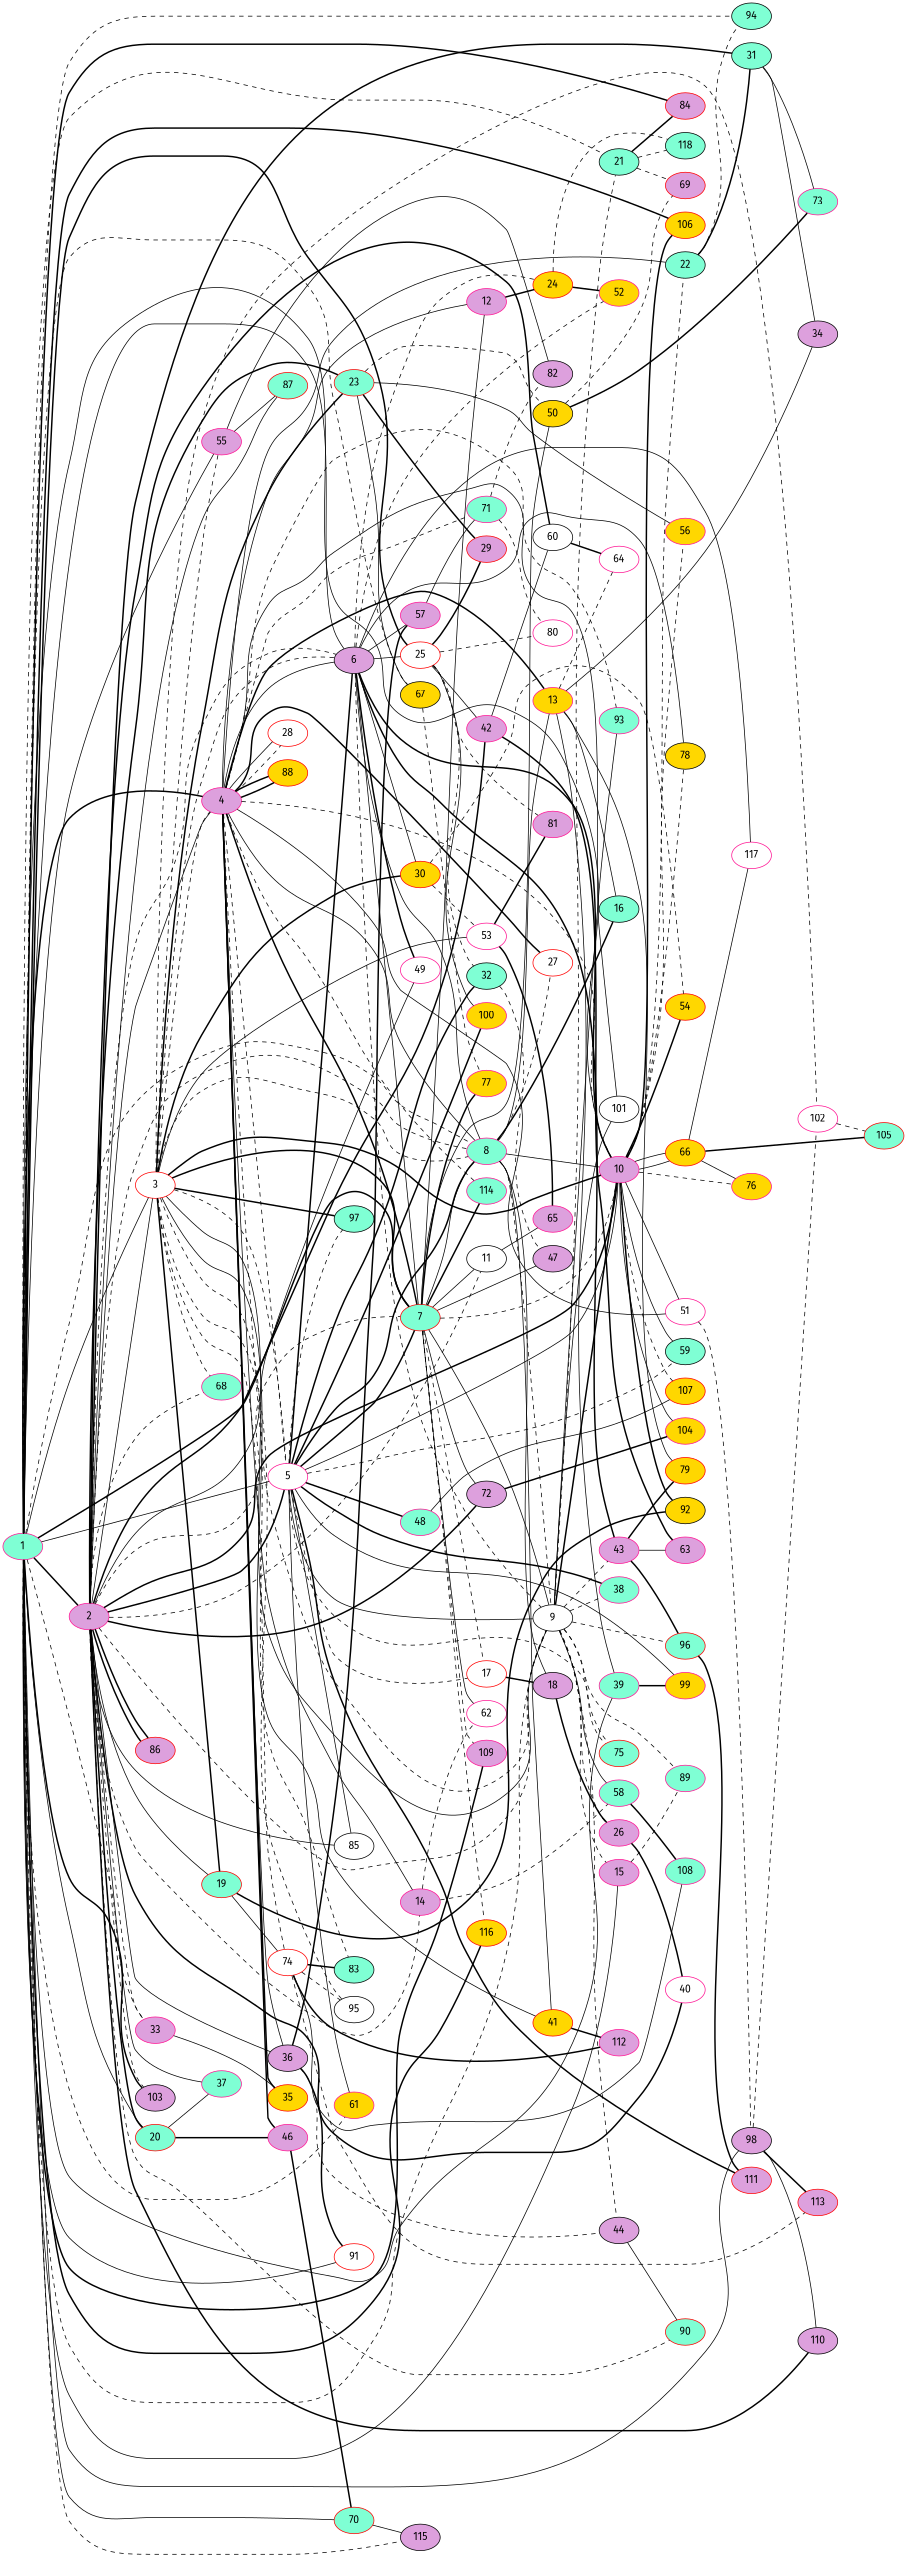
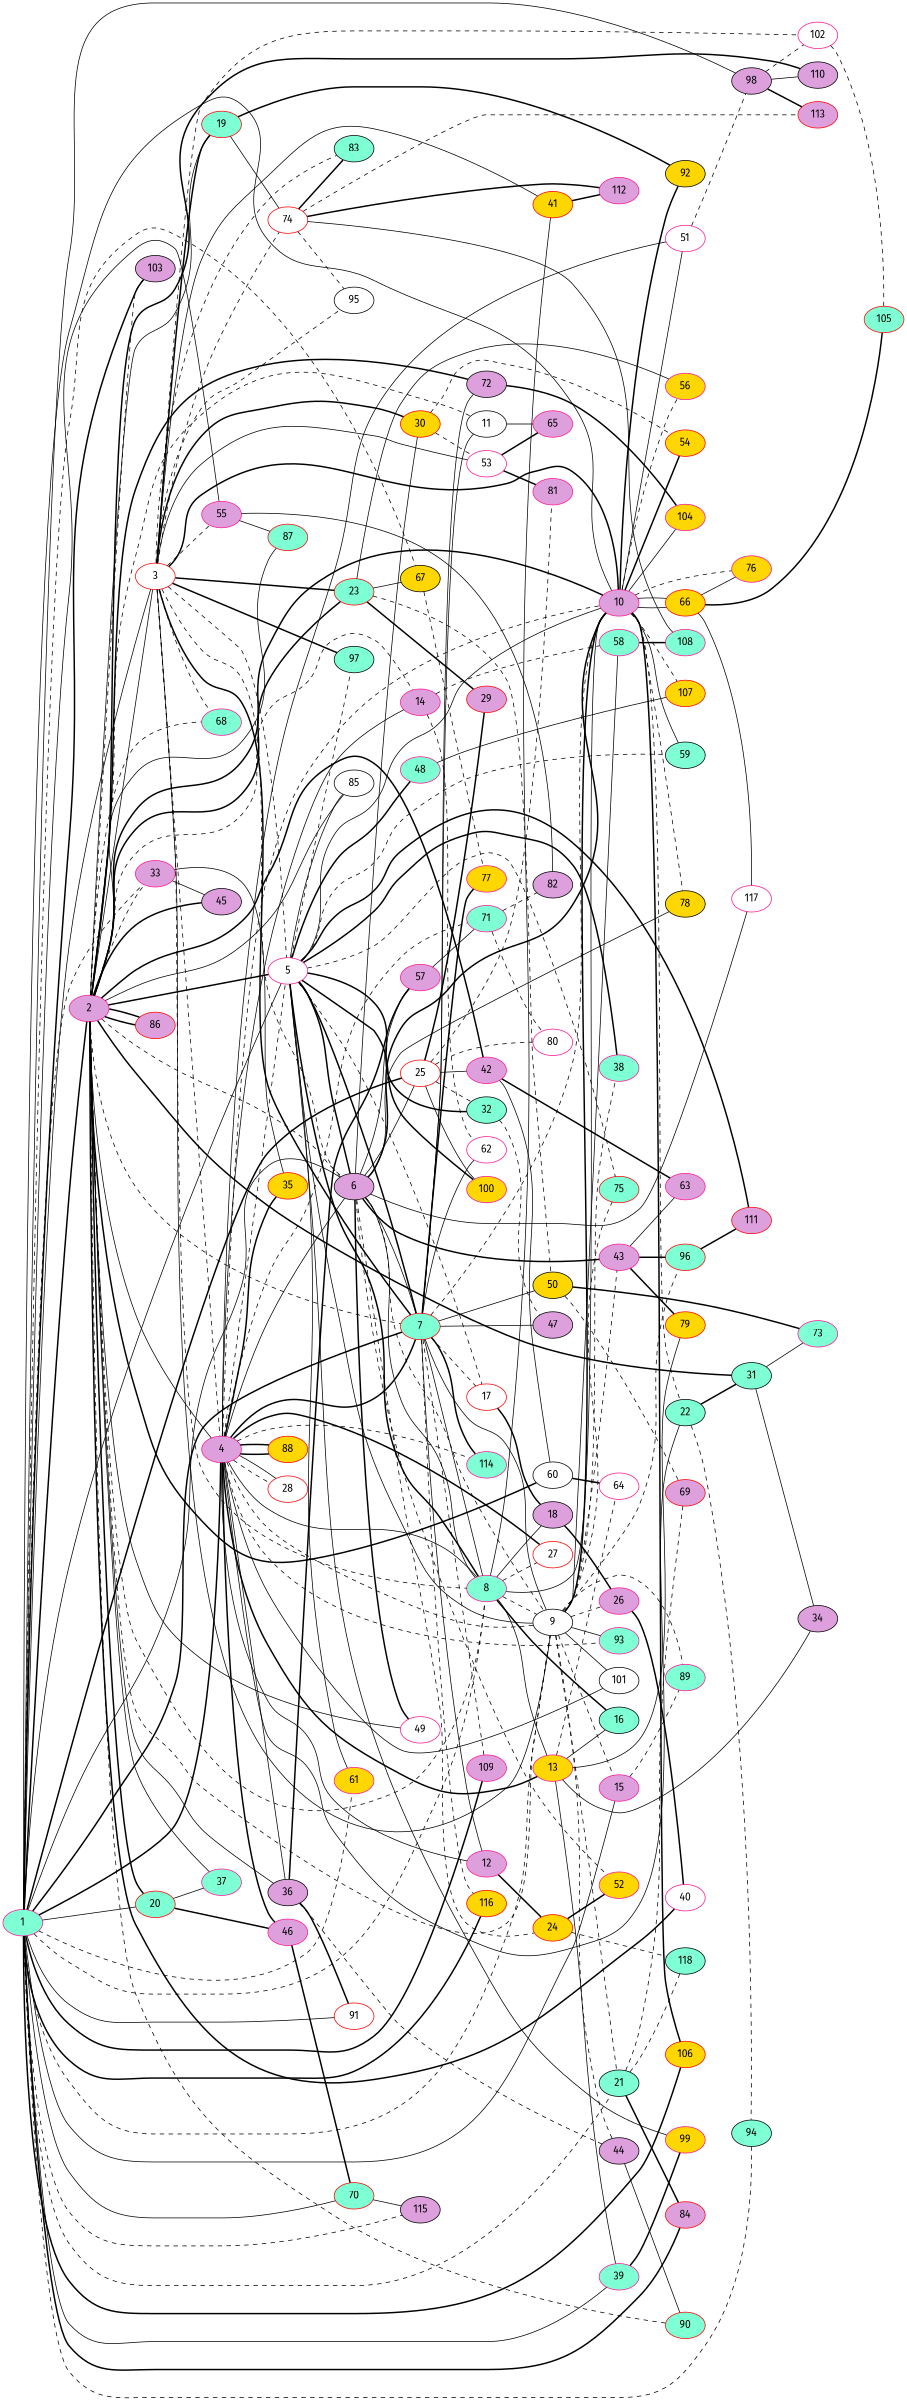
node "45": added
